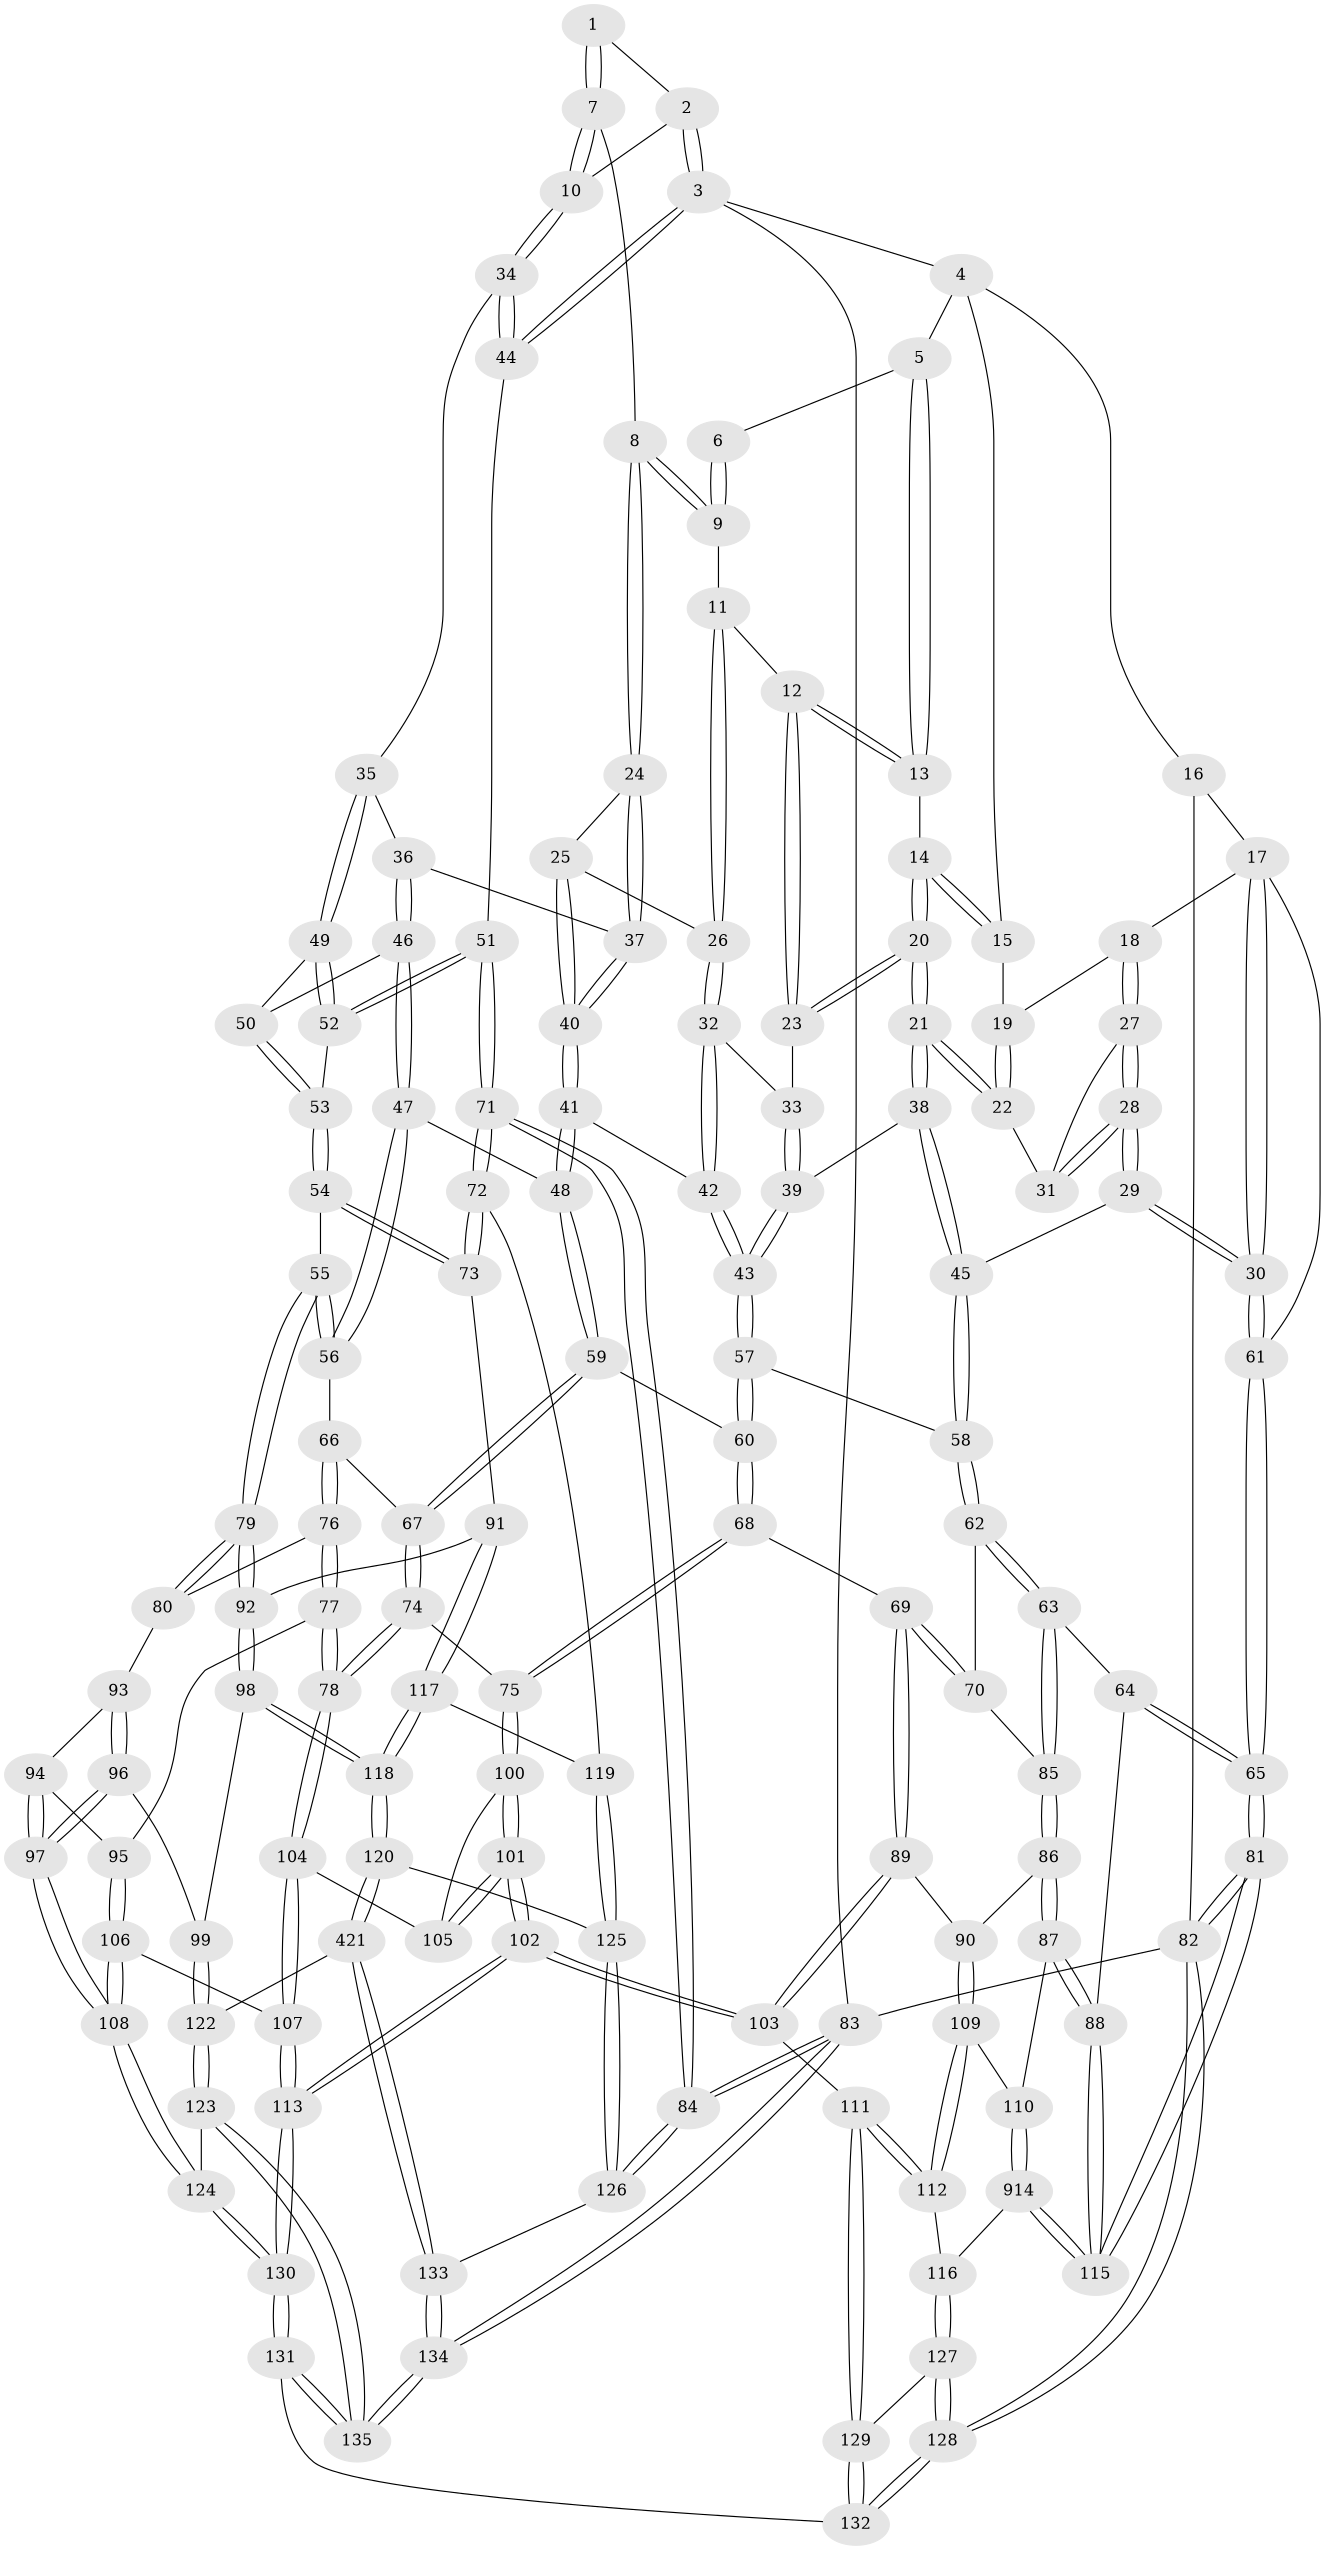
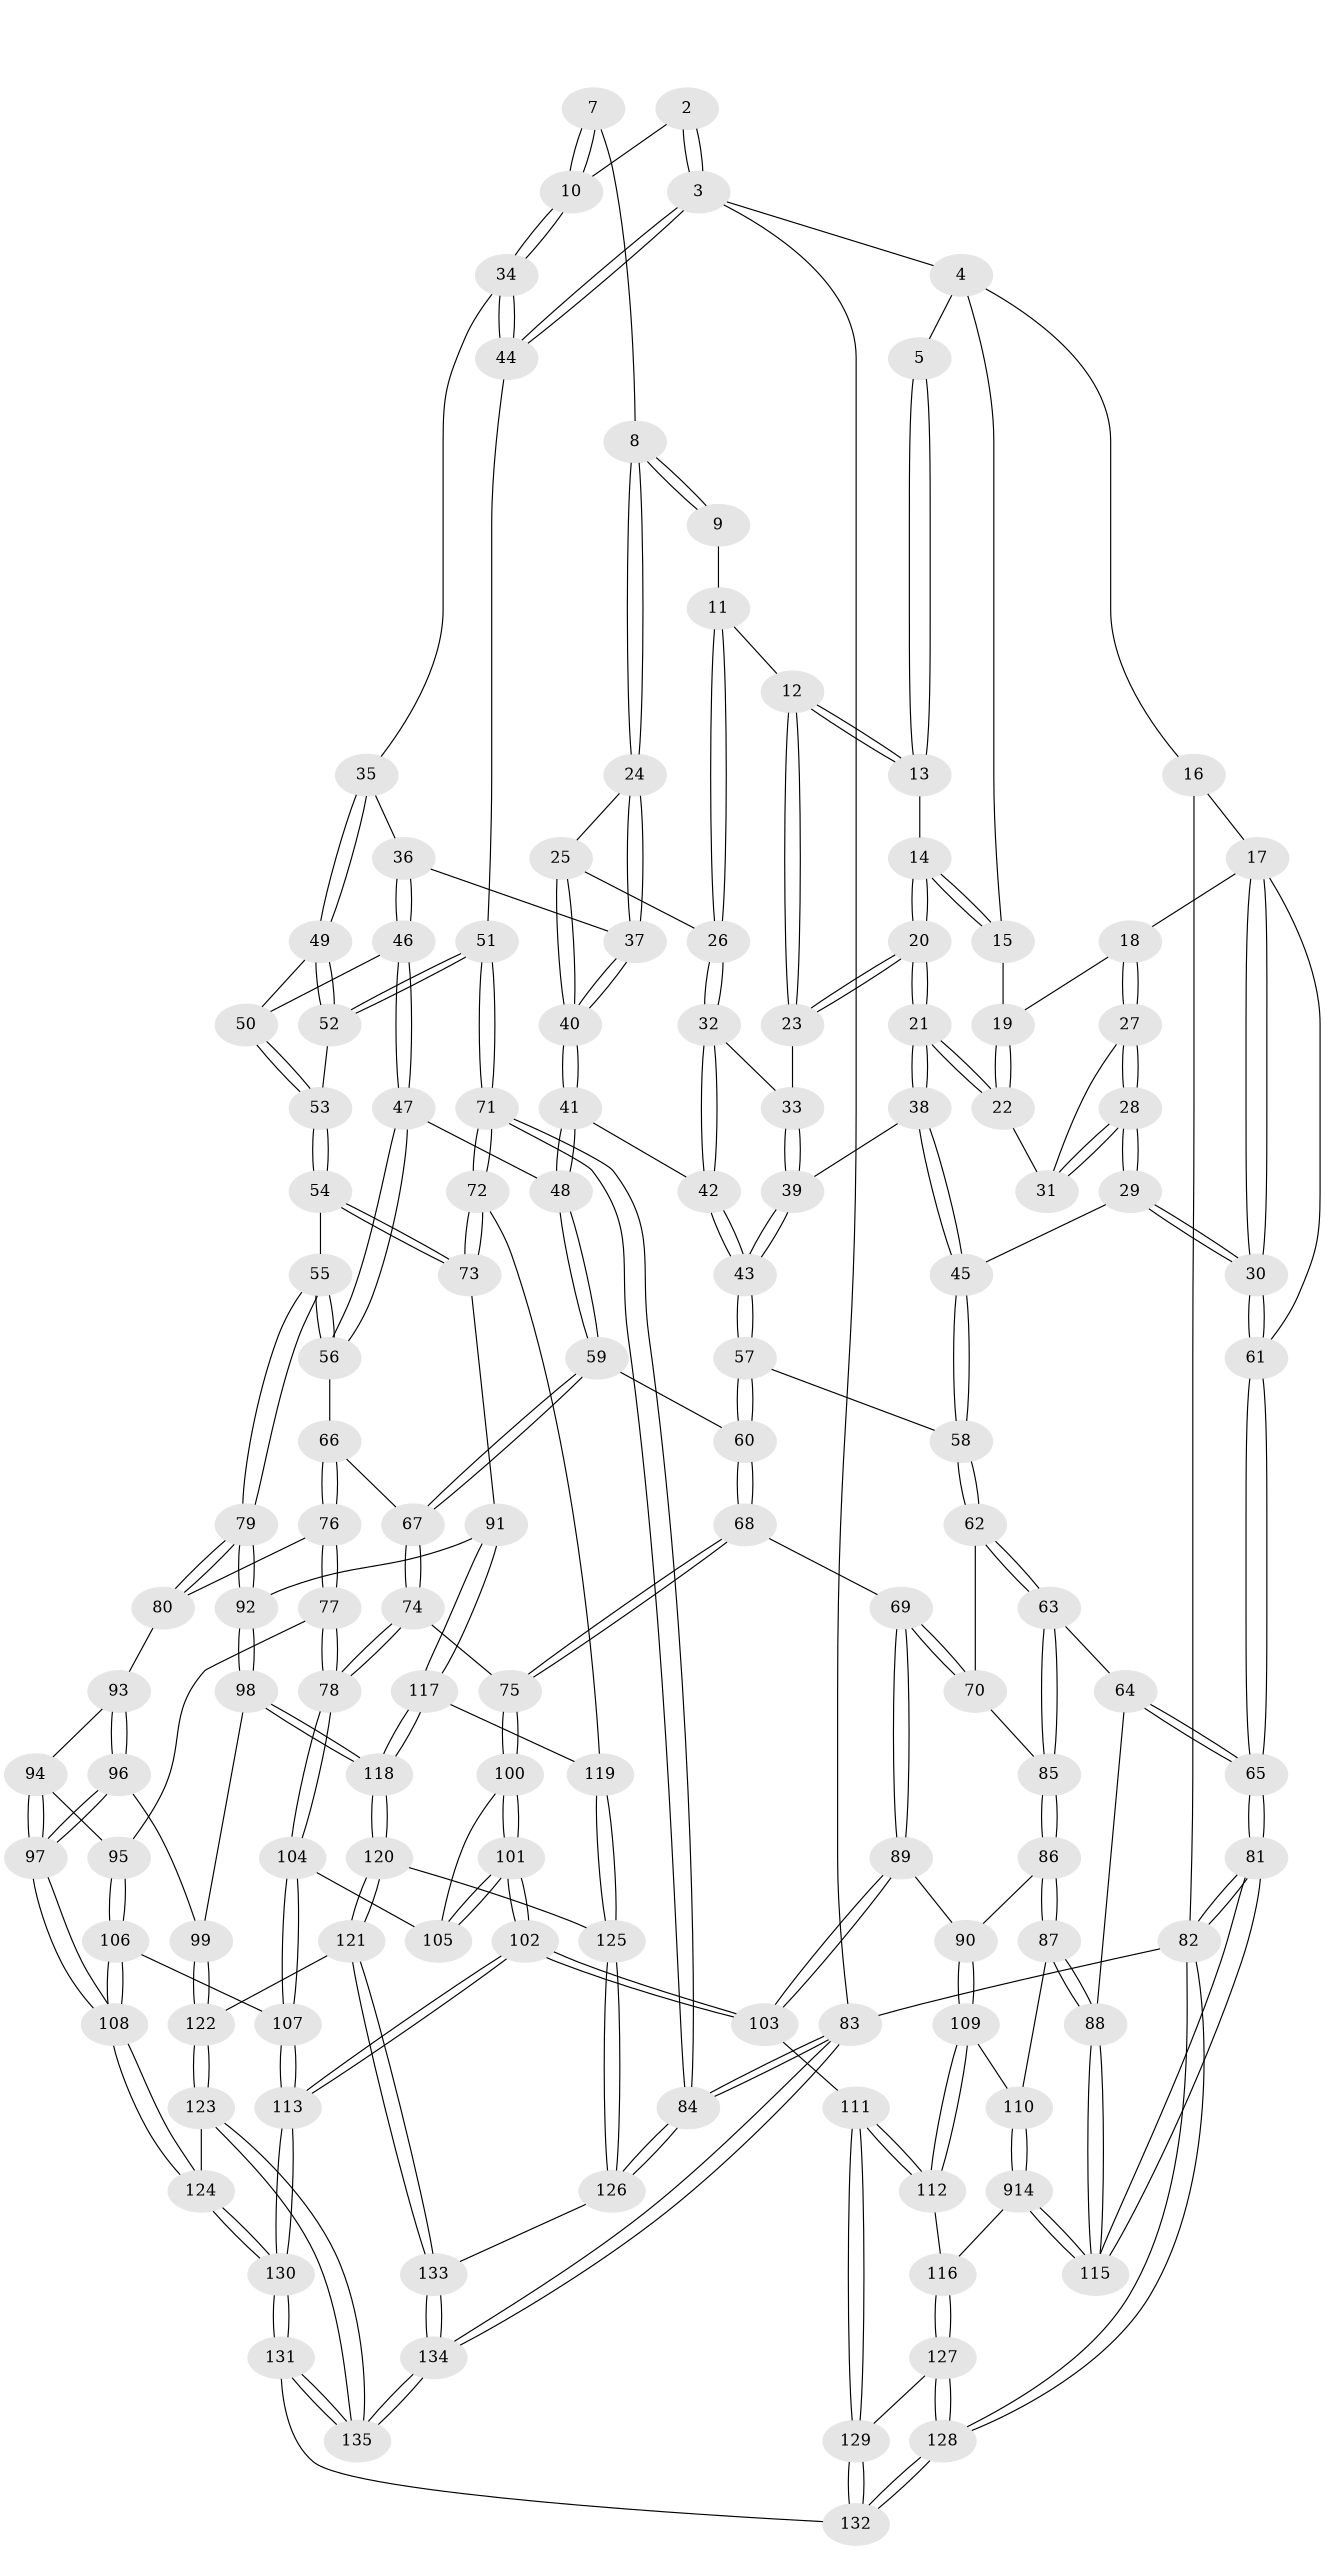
node "1": removed
node "6": removed
node "421": label "421" -> "121"
